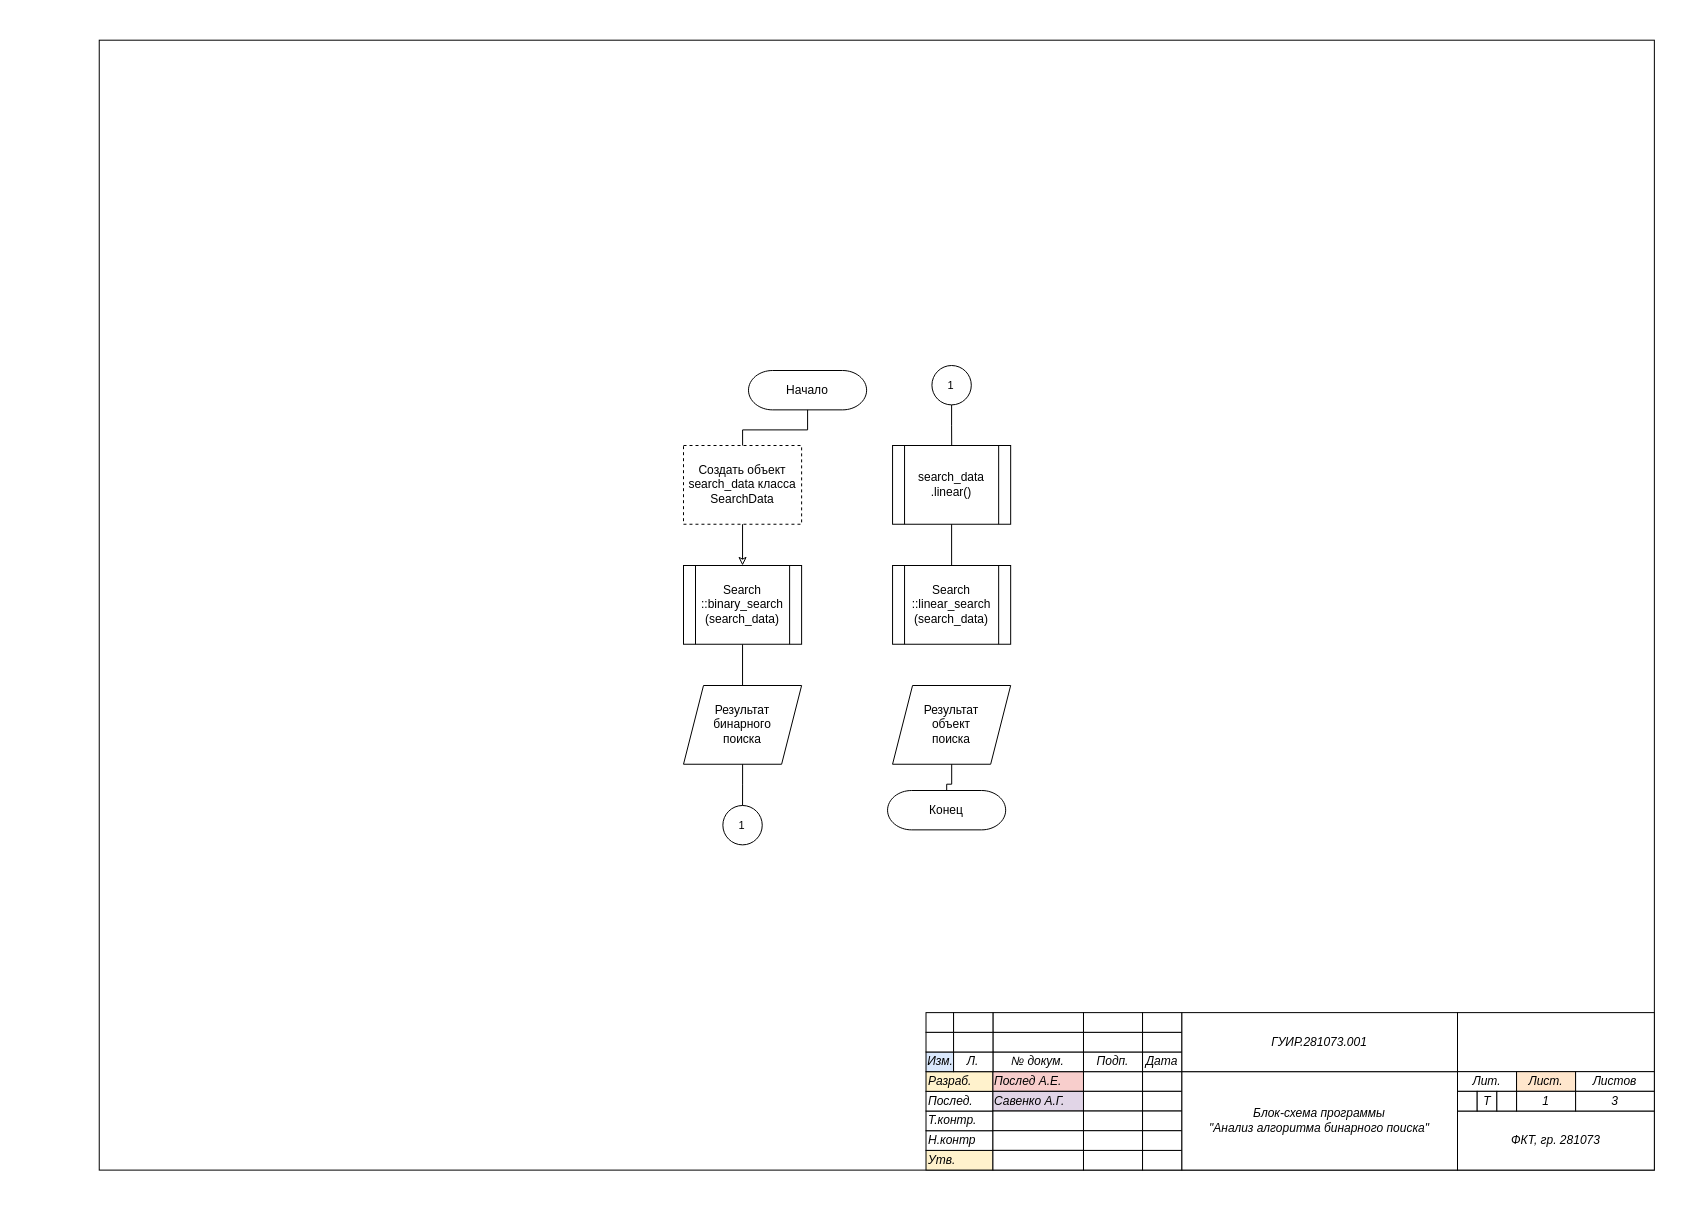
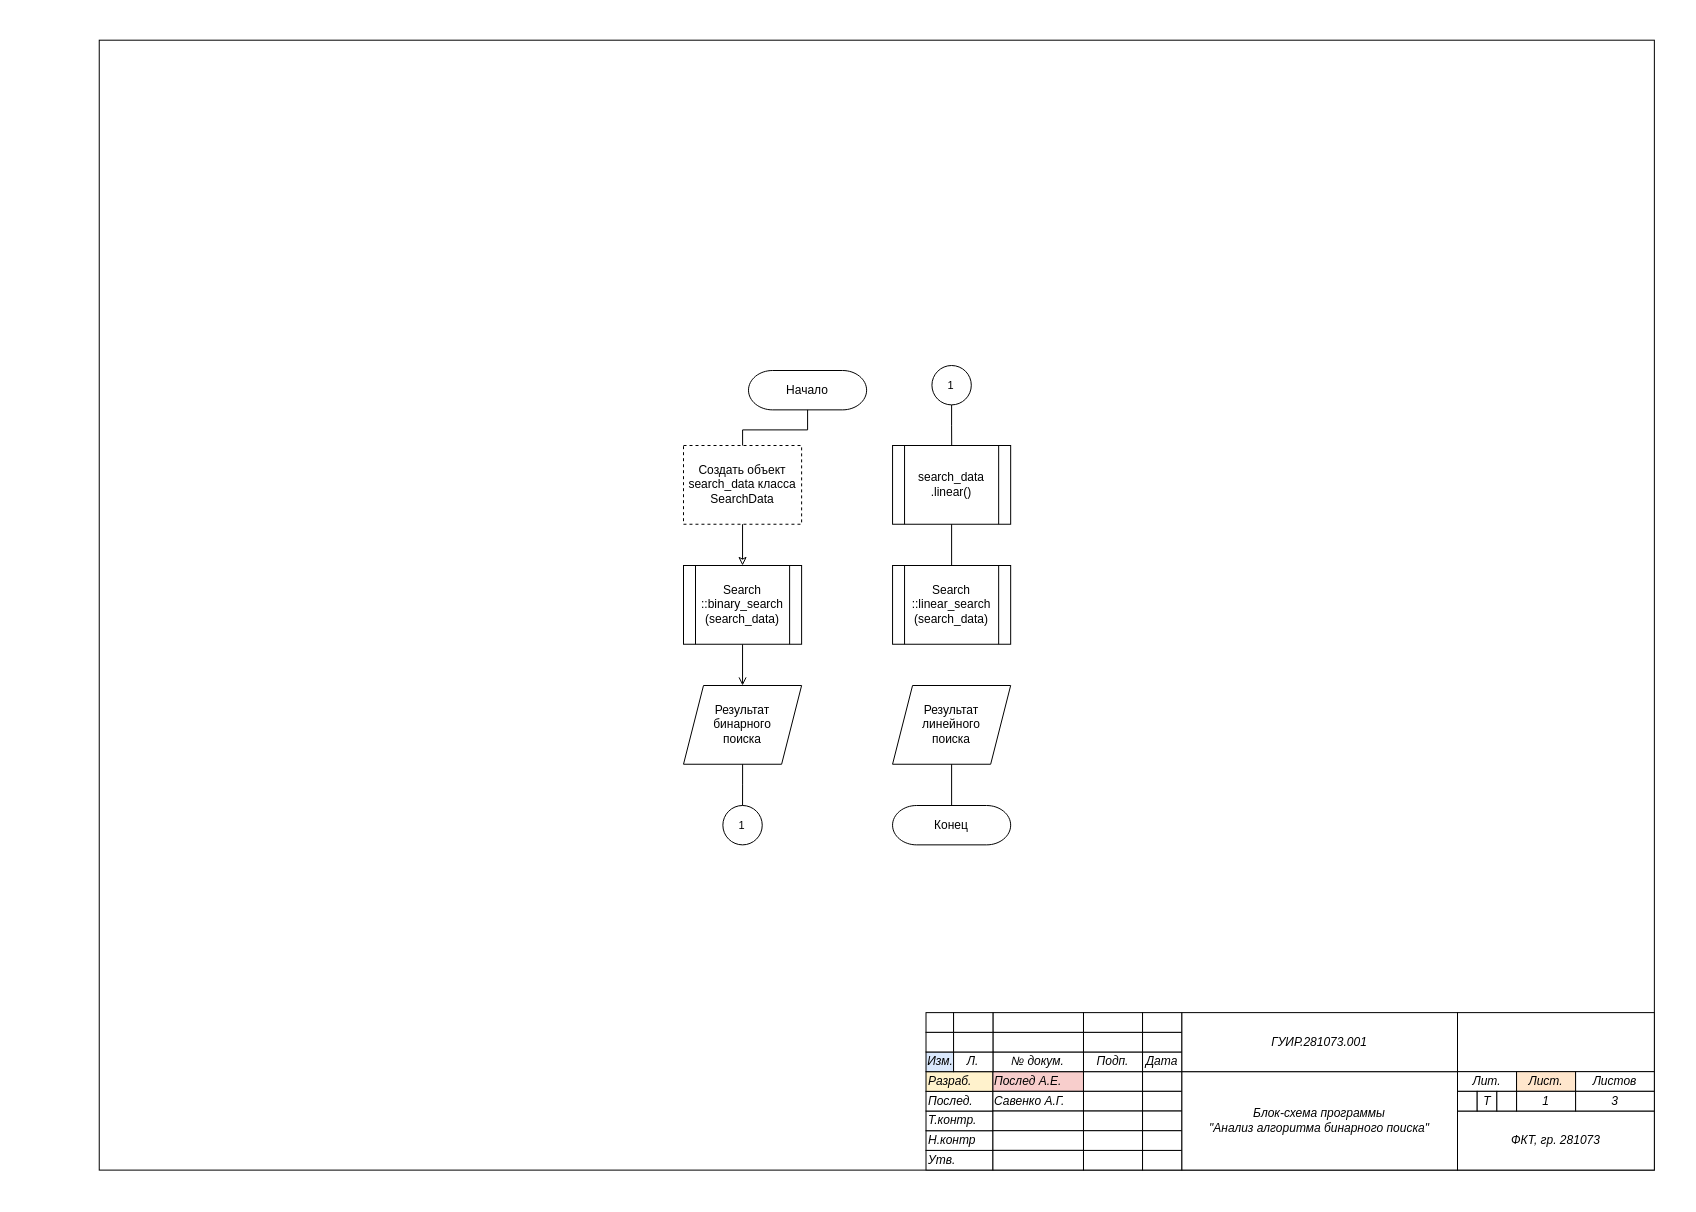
edge "Search ::binary_search (search_data)" -- "Результат бинарного поиска": arrowhead none -> open
node "Результат объект поиска": label "Результат объект поиска" -> "Результат линейного поиска"
node "Конец": moved (947, 810) -> (952, 825)
node "Савенко А.Г.": fillcolor #e1d5e7 -> #ffffff
node "Утв.": fillcolor #fff2cc -> #ffffff
